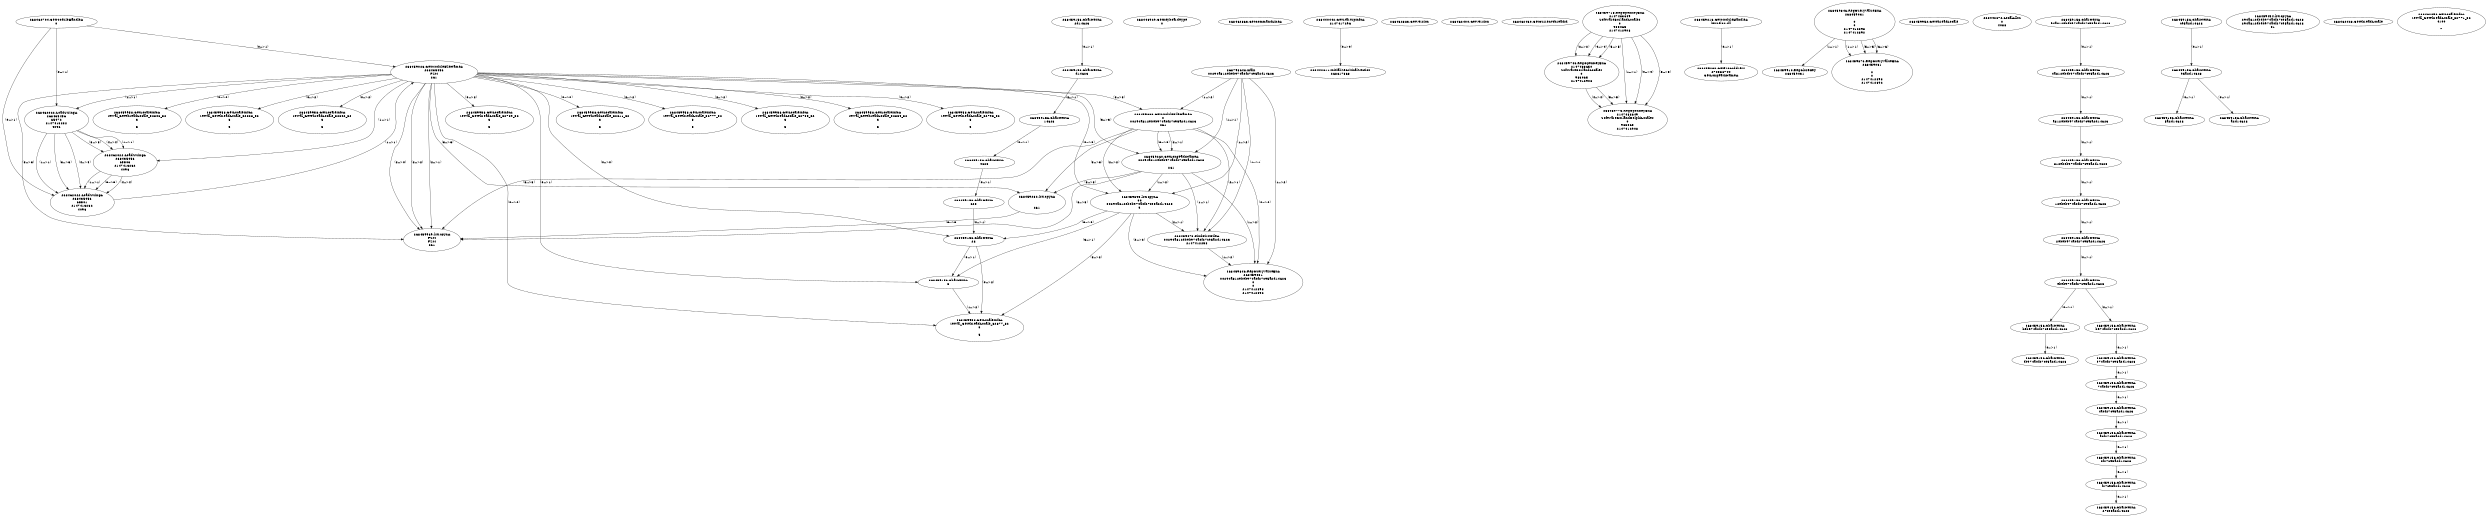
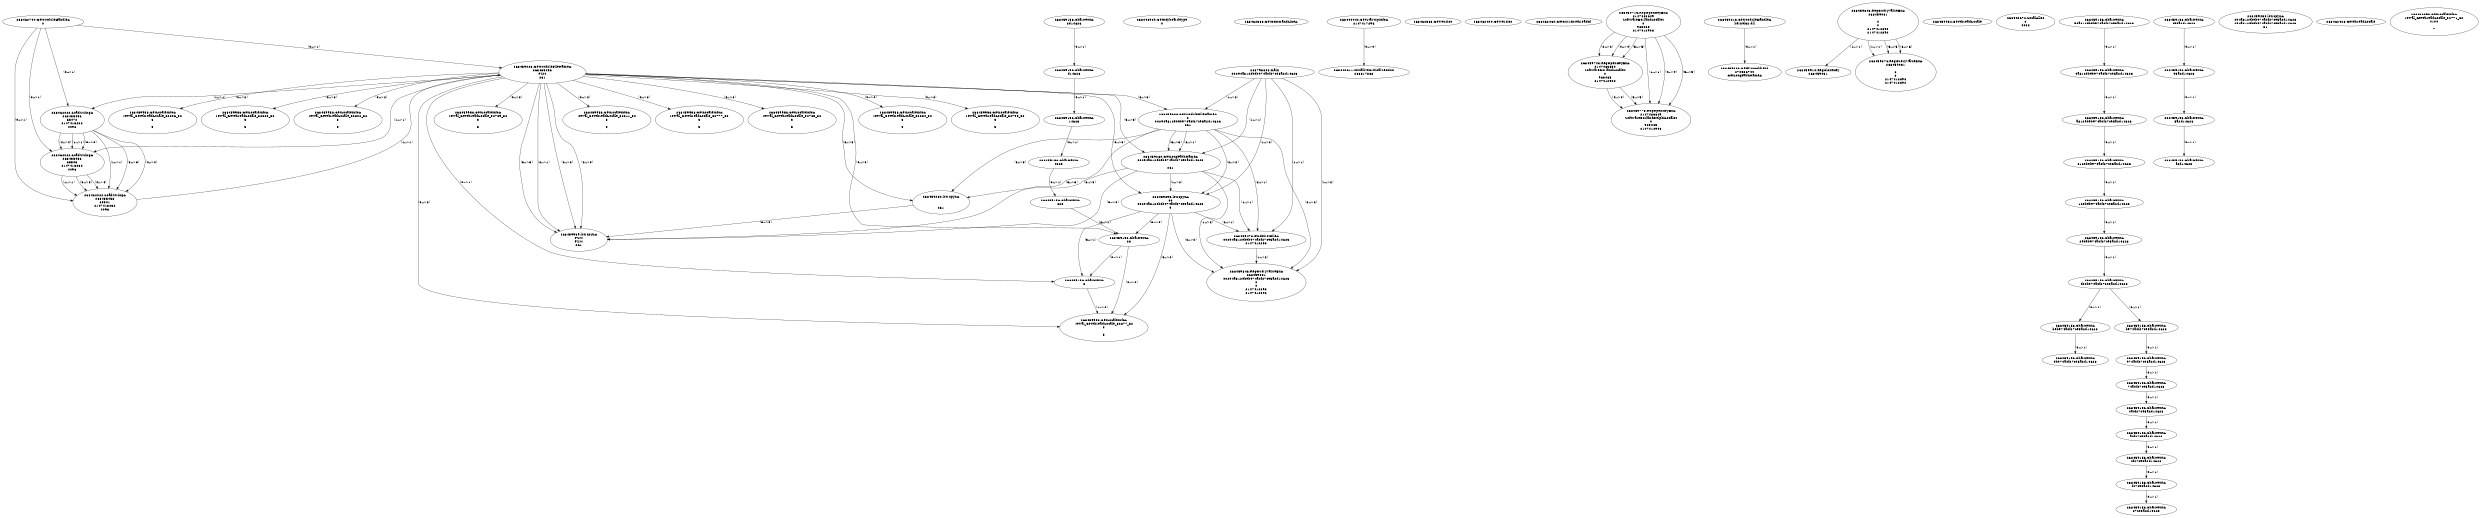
edge "268462704.GetModuleHandleA 0" -> "268462022.LoadStringA 268435456 65503 2147413232 4096": added, label "(0-->1)"
edge "268459156.CharNextA 95a2d14623" -> "268459156.CharNextA a2d14623": now "268459156.CharNextA 5a2d14623" -> "268459156.CharNextA a2d14623"
